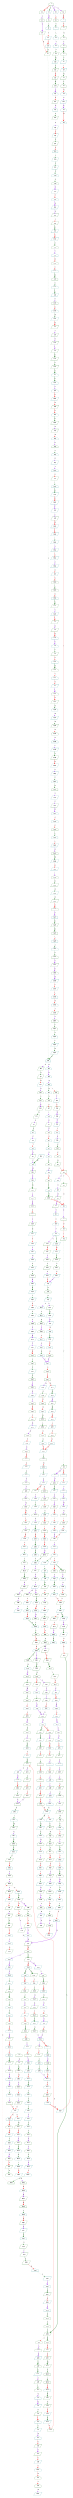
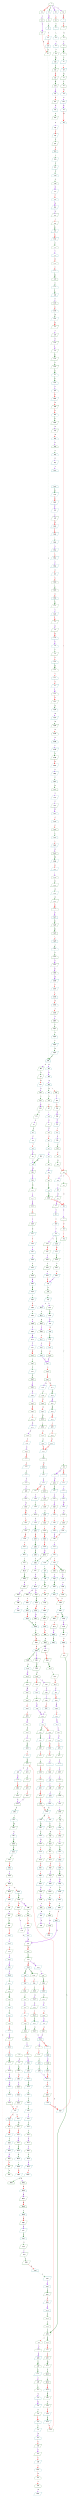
node "S376": removed
edge "S527" -> "S536": now "S532" -> "S536"
